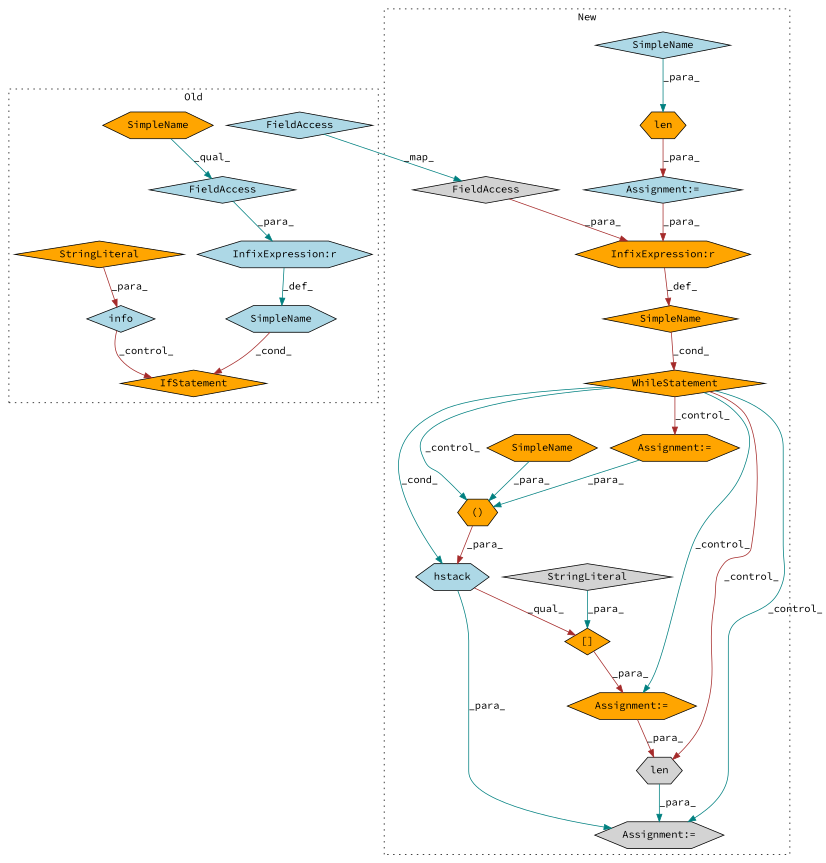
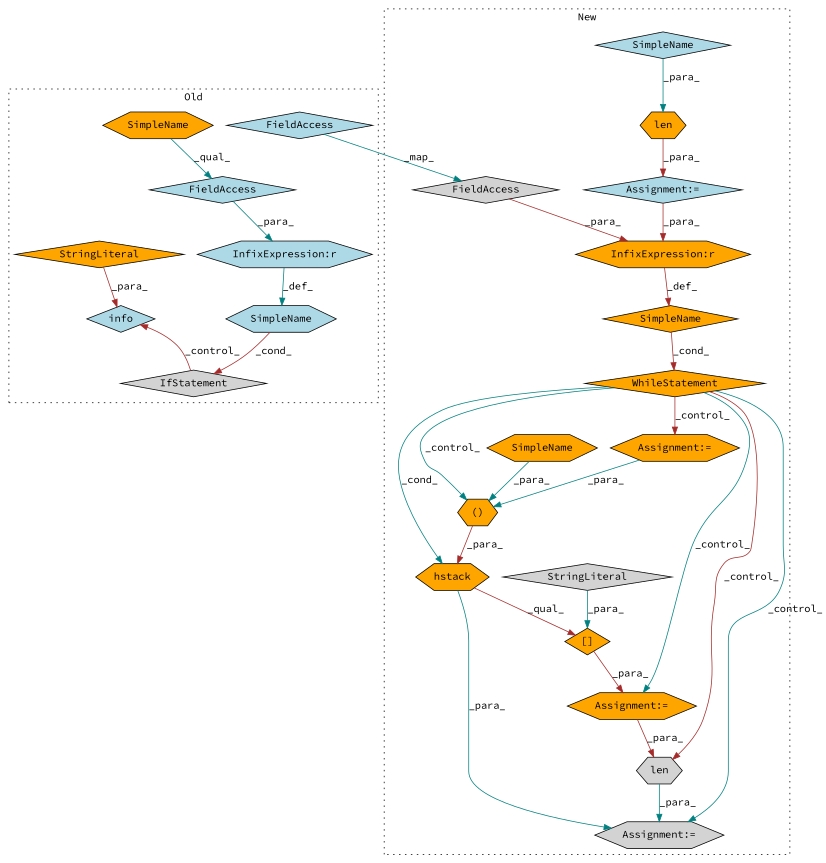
edge "info" -> "IfStatement": reversed
node "IfStatement": fillcolor orange -> lightgrey
node "hstack": fillcolor lightblue -> orange
